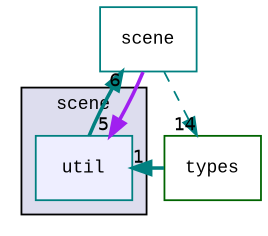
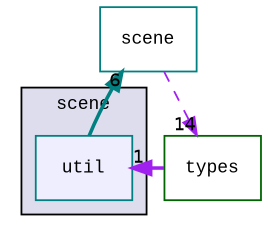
edge "scene" -> "types": color teal -> purple
edge "scene" -> "util": removed
edge "types" -> "util": color teal -> purple
